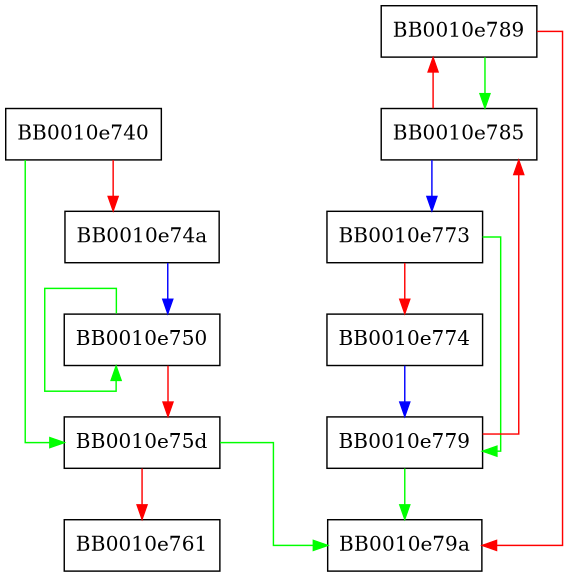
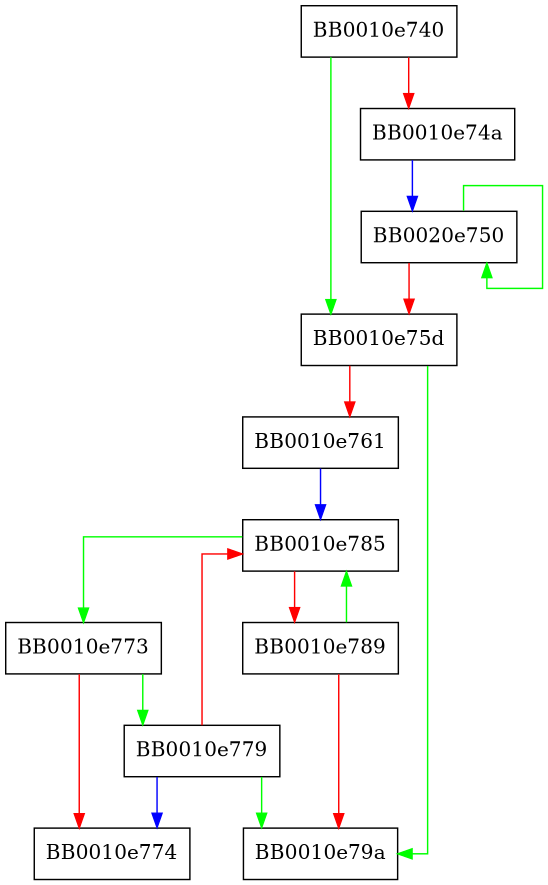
edge "BB0010e785" -> "BB0010e773": color blue -> green
node "BB0010e750": label "BB0010e750" -> "BB0020e750"
edge "BB0010e774" -> "BB0010e779": reversed
edge "BB0010e761" -> "BB0010e785": added
